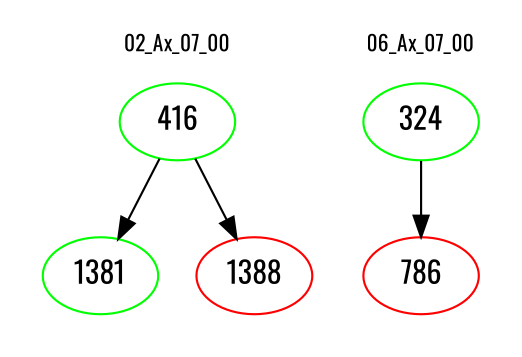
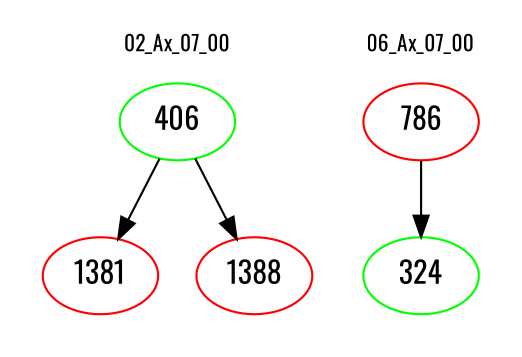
node "416": label "416" -> "406"
edge "324" -> "786": reversed
node "1381": color green -> red
